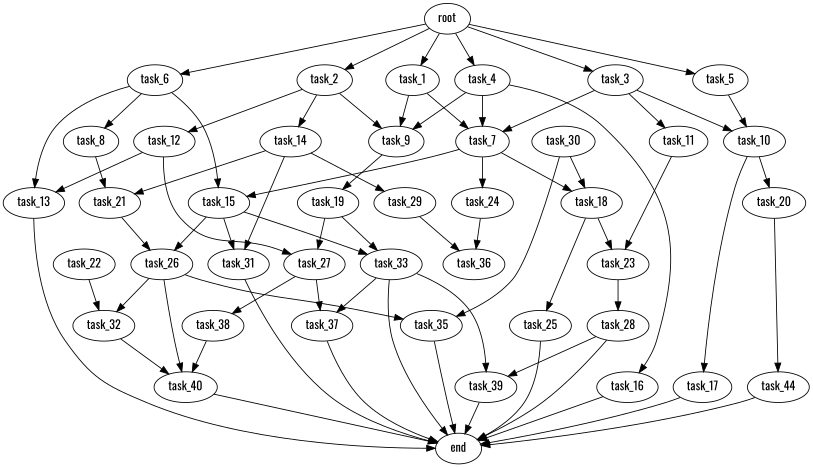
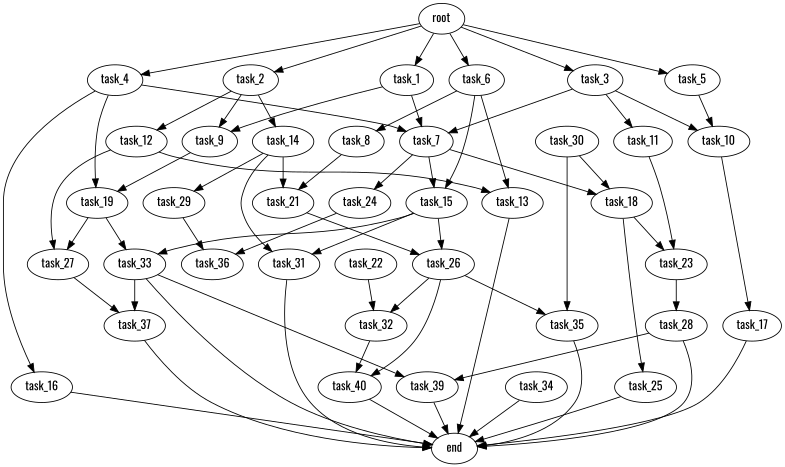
edge "task_4" -> "task_9": now "task_4" -> "task_19"
node "task_20": removed
node "task_38": removed
node "task_44": label "task_44" -> "task_34"
